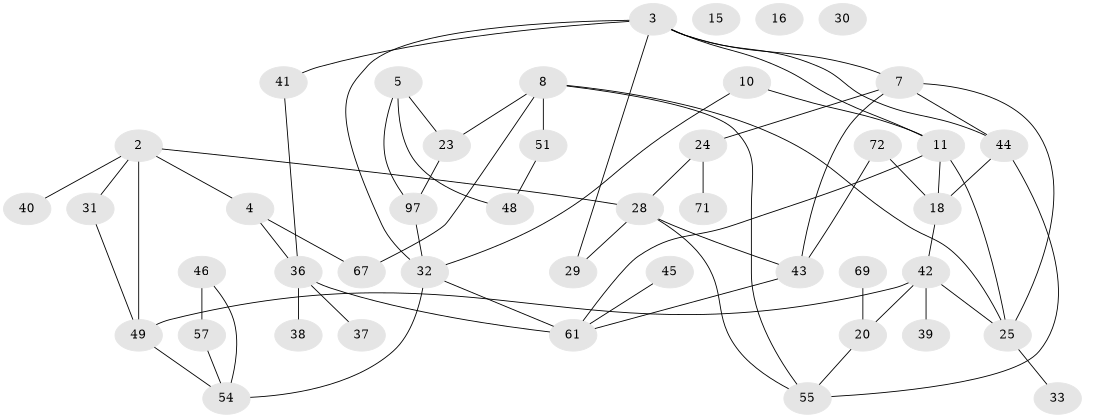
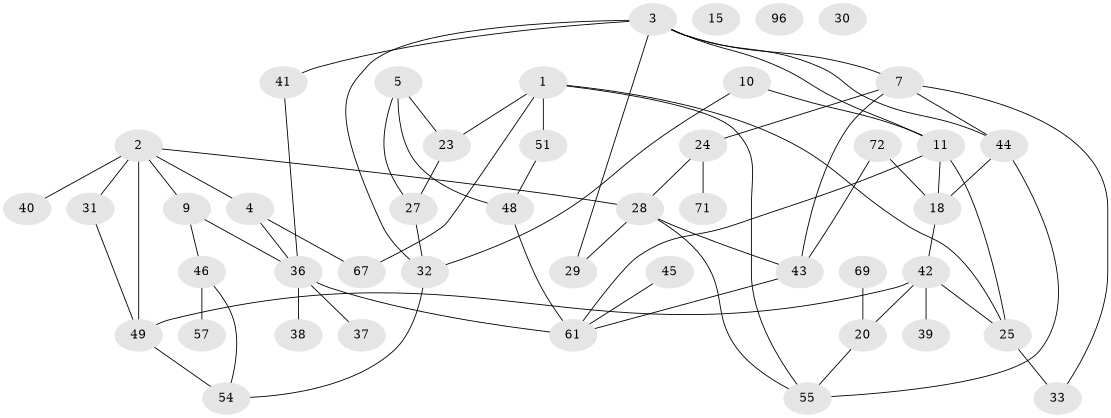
node "16": label "16" -> "96"
node "8": label "8" -> "1"
edge "7" -- "25": now "7" -- "33"
node "9": added
node "97": label "97" -> "27"
edge "32" -- "61": now "48" -- "61"
edge "57" -- "54": removed
